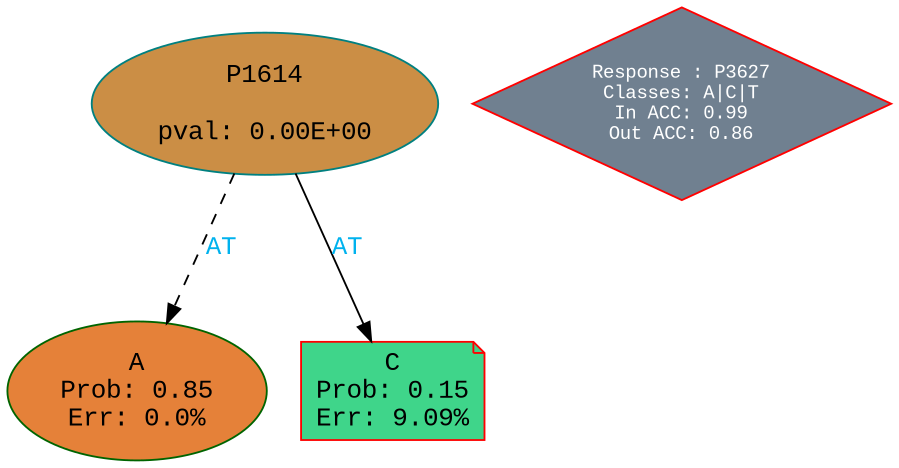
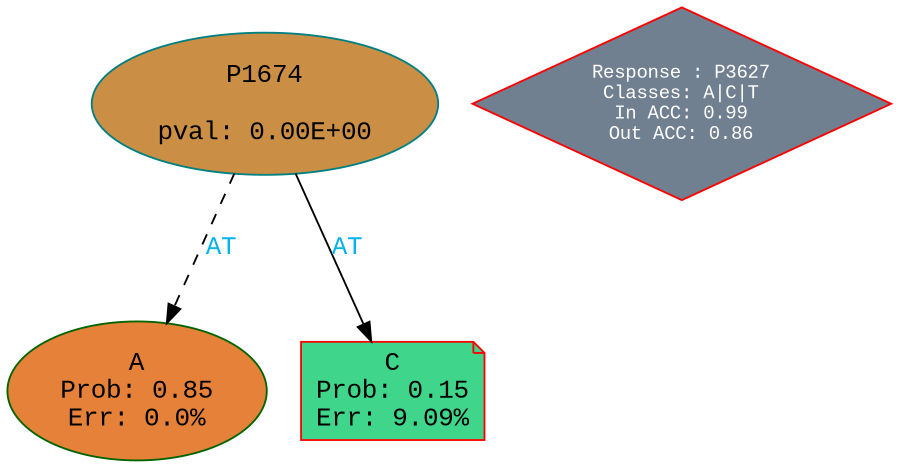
node "P1614 pval: 0.00E+00": label "P1614 pval: 0.00E+00" -> "P1674 pval: 0.00E+00"
